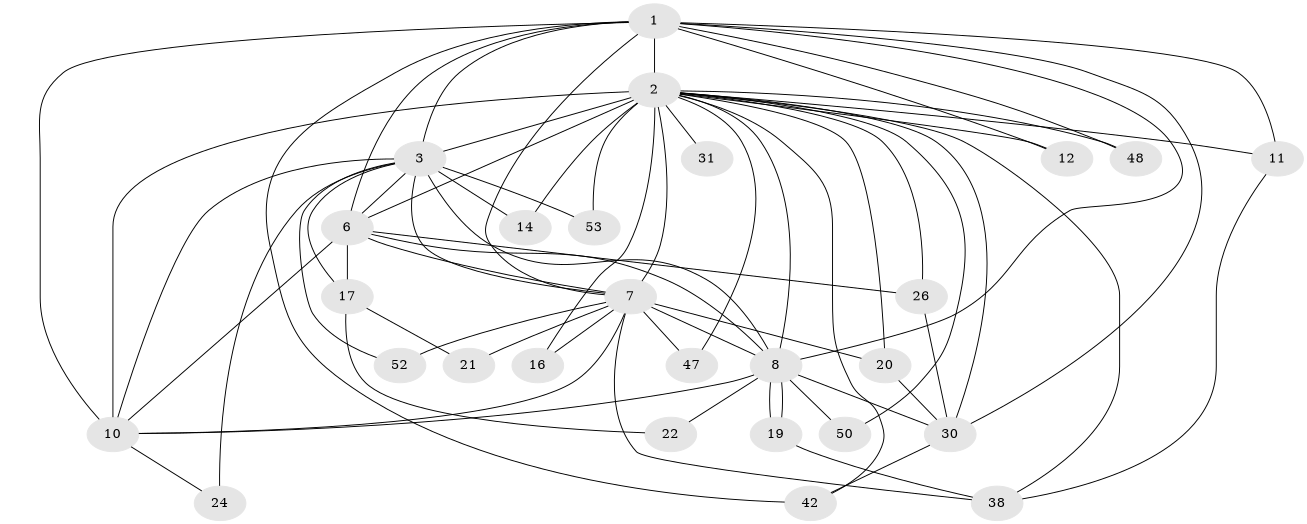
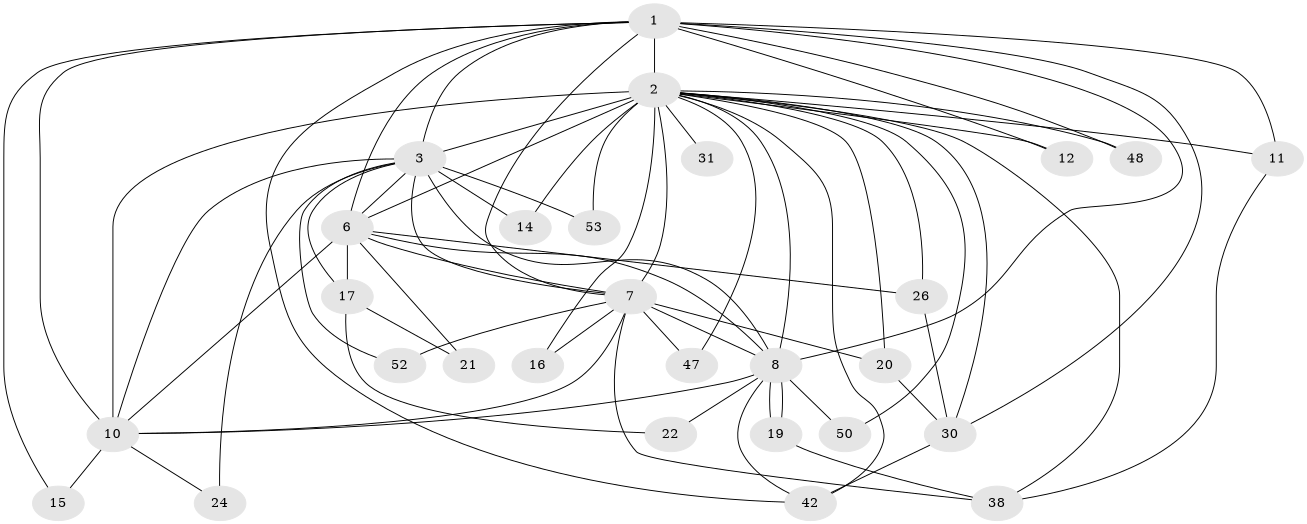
edge "7" -- "21": now "6" -- "21"
edge "8" -- "30": now "8" -- "42"
node "15": added
